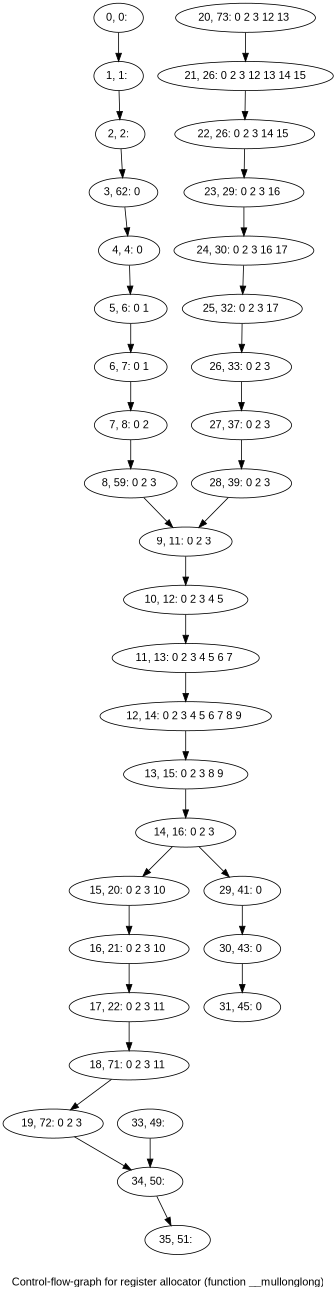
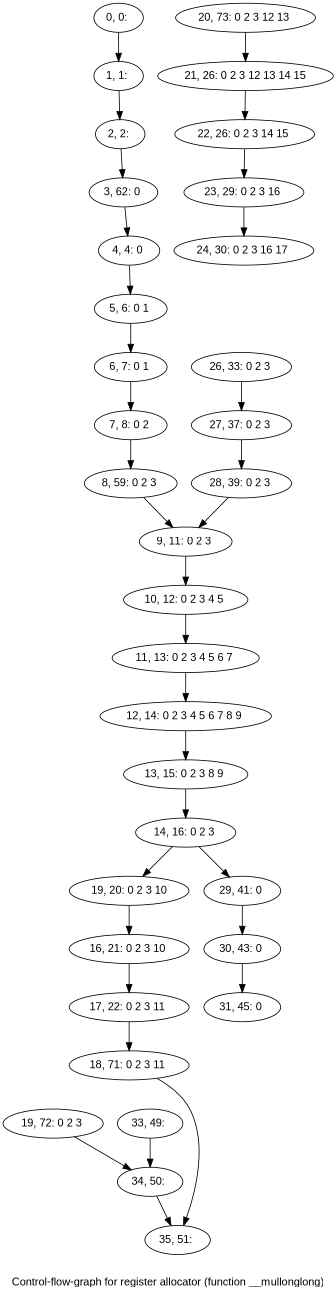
node "25, 32: 0 2 3 17": removed
node "15, 20: 0 2 3 10": label "15, 20: 0 2 3 10" -> "19, 20: 0 2 3 10"
edge "18, 71: 0 2 3 11" -> "19, 72: 0 2 3": now "18, 71: 0 2 3 11" -> "35, 51:"
